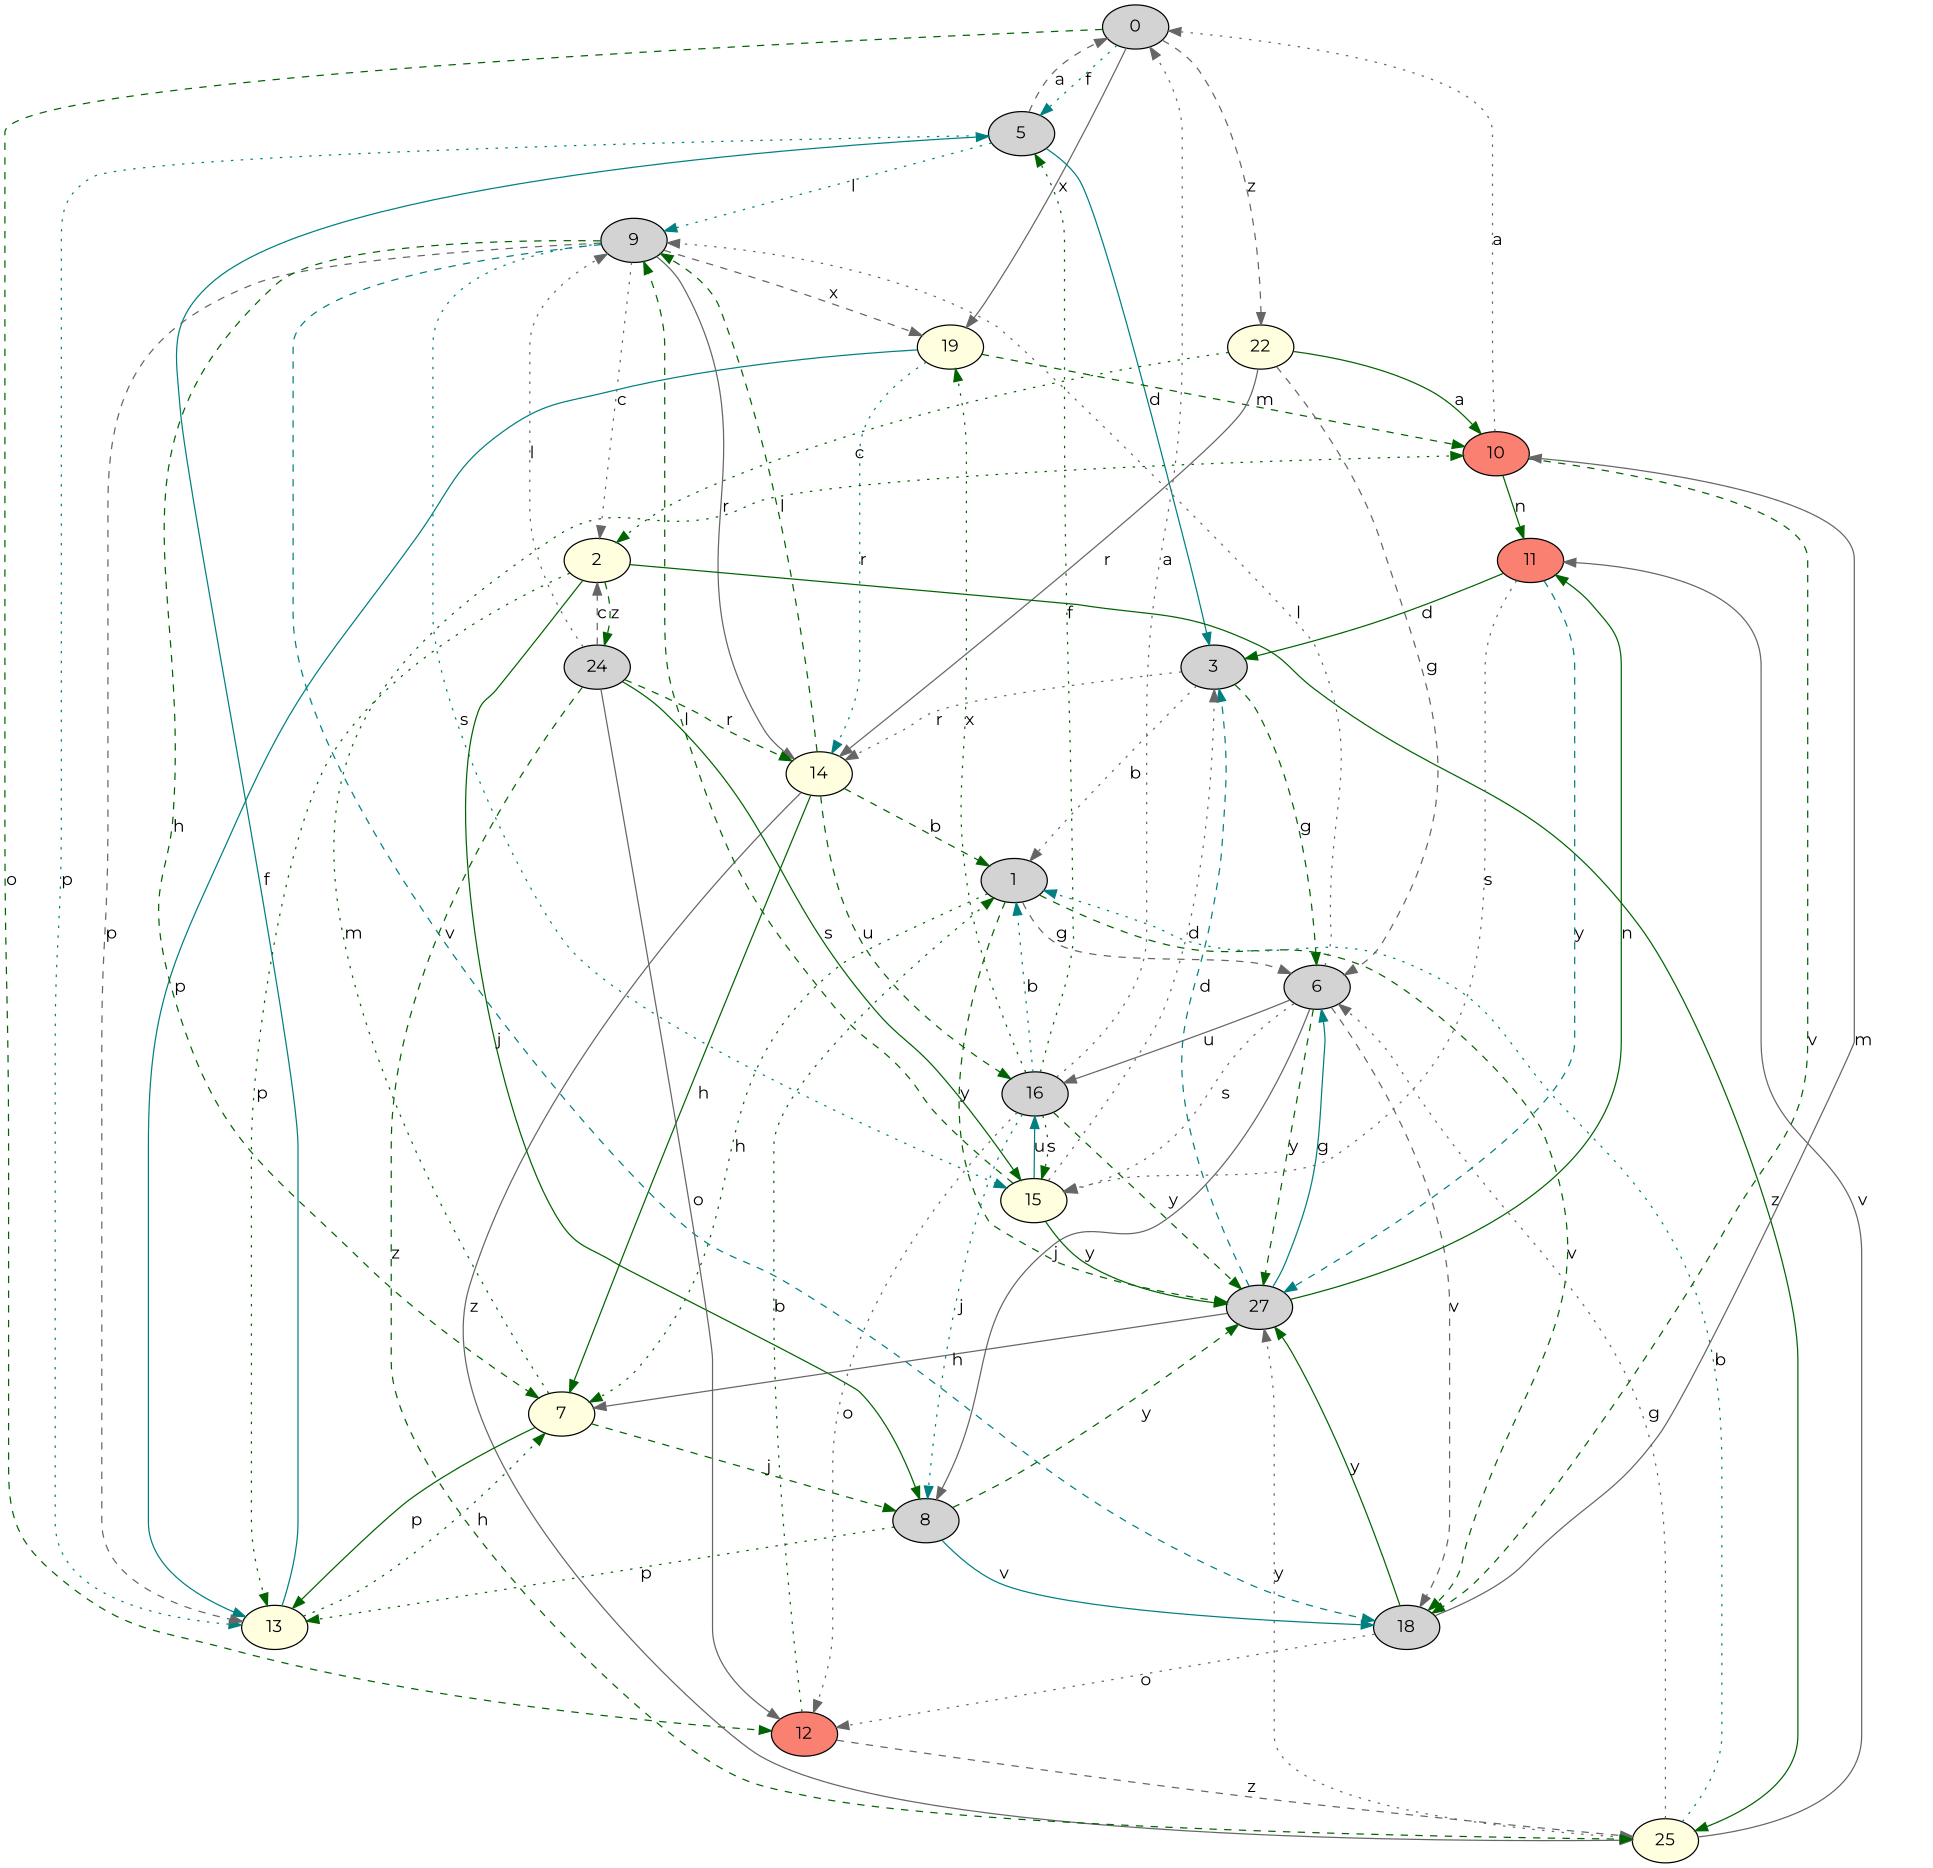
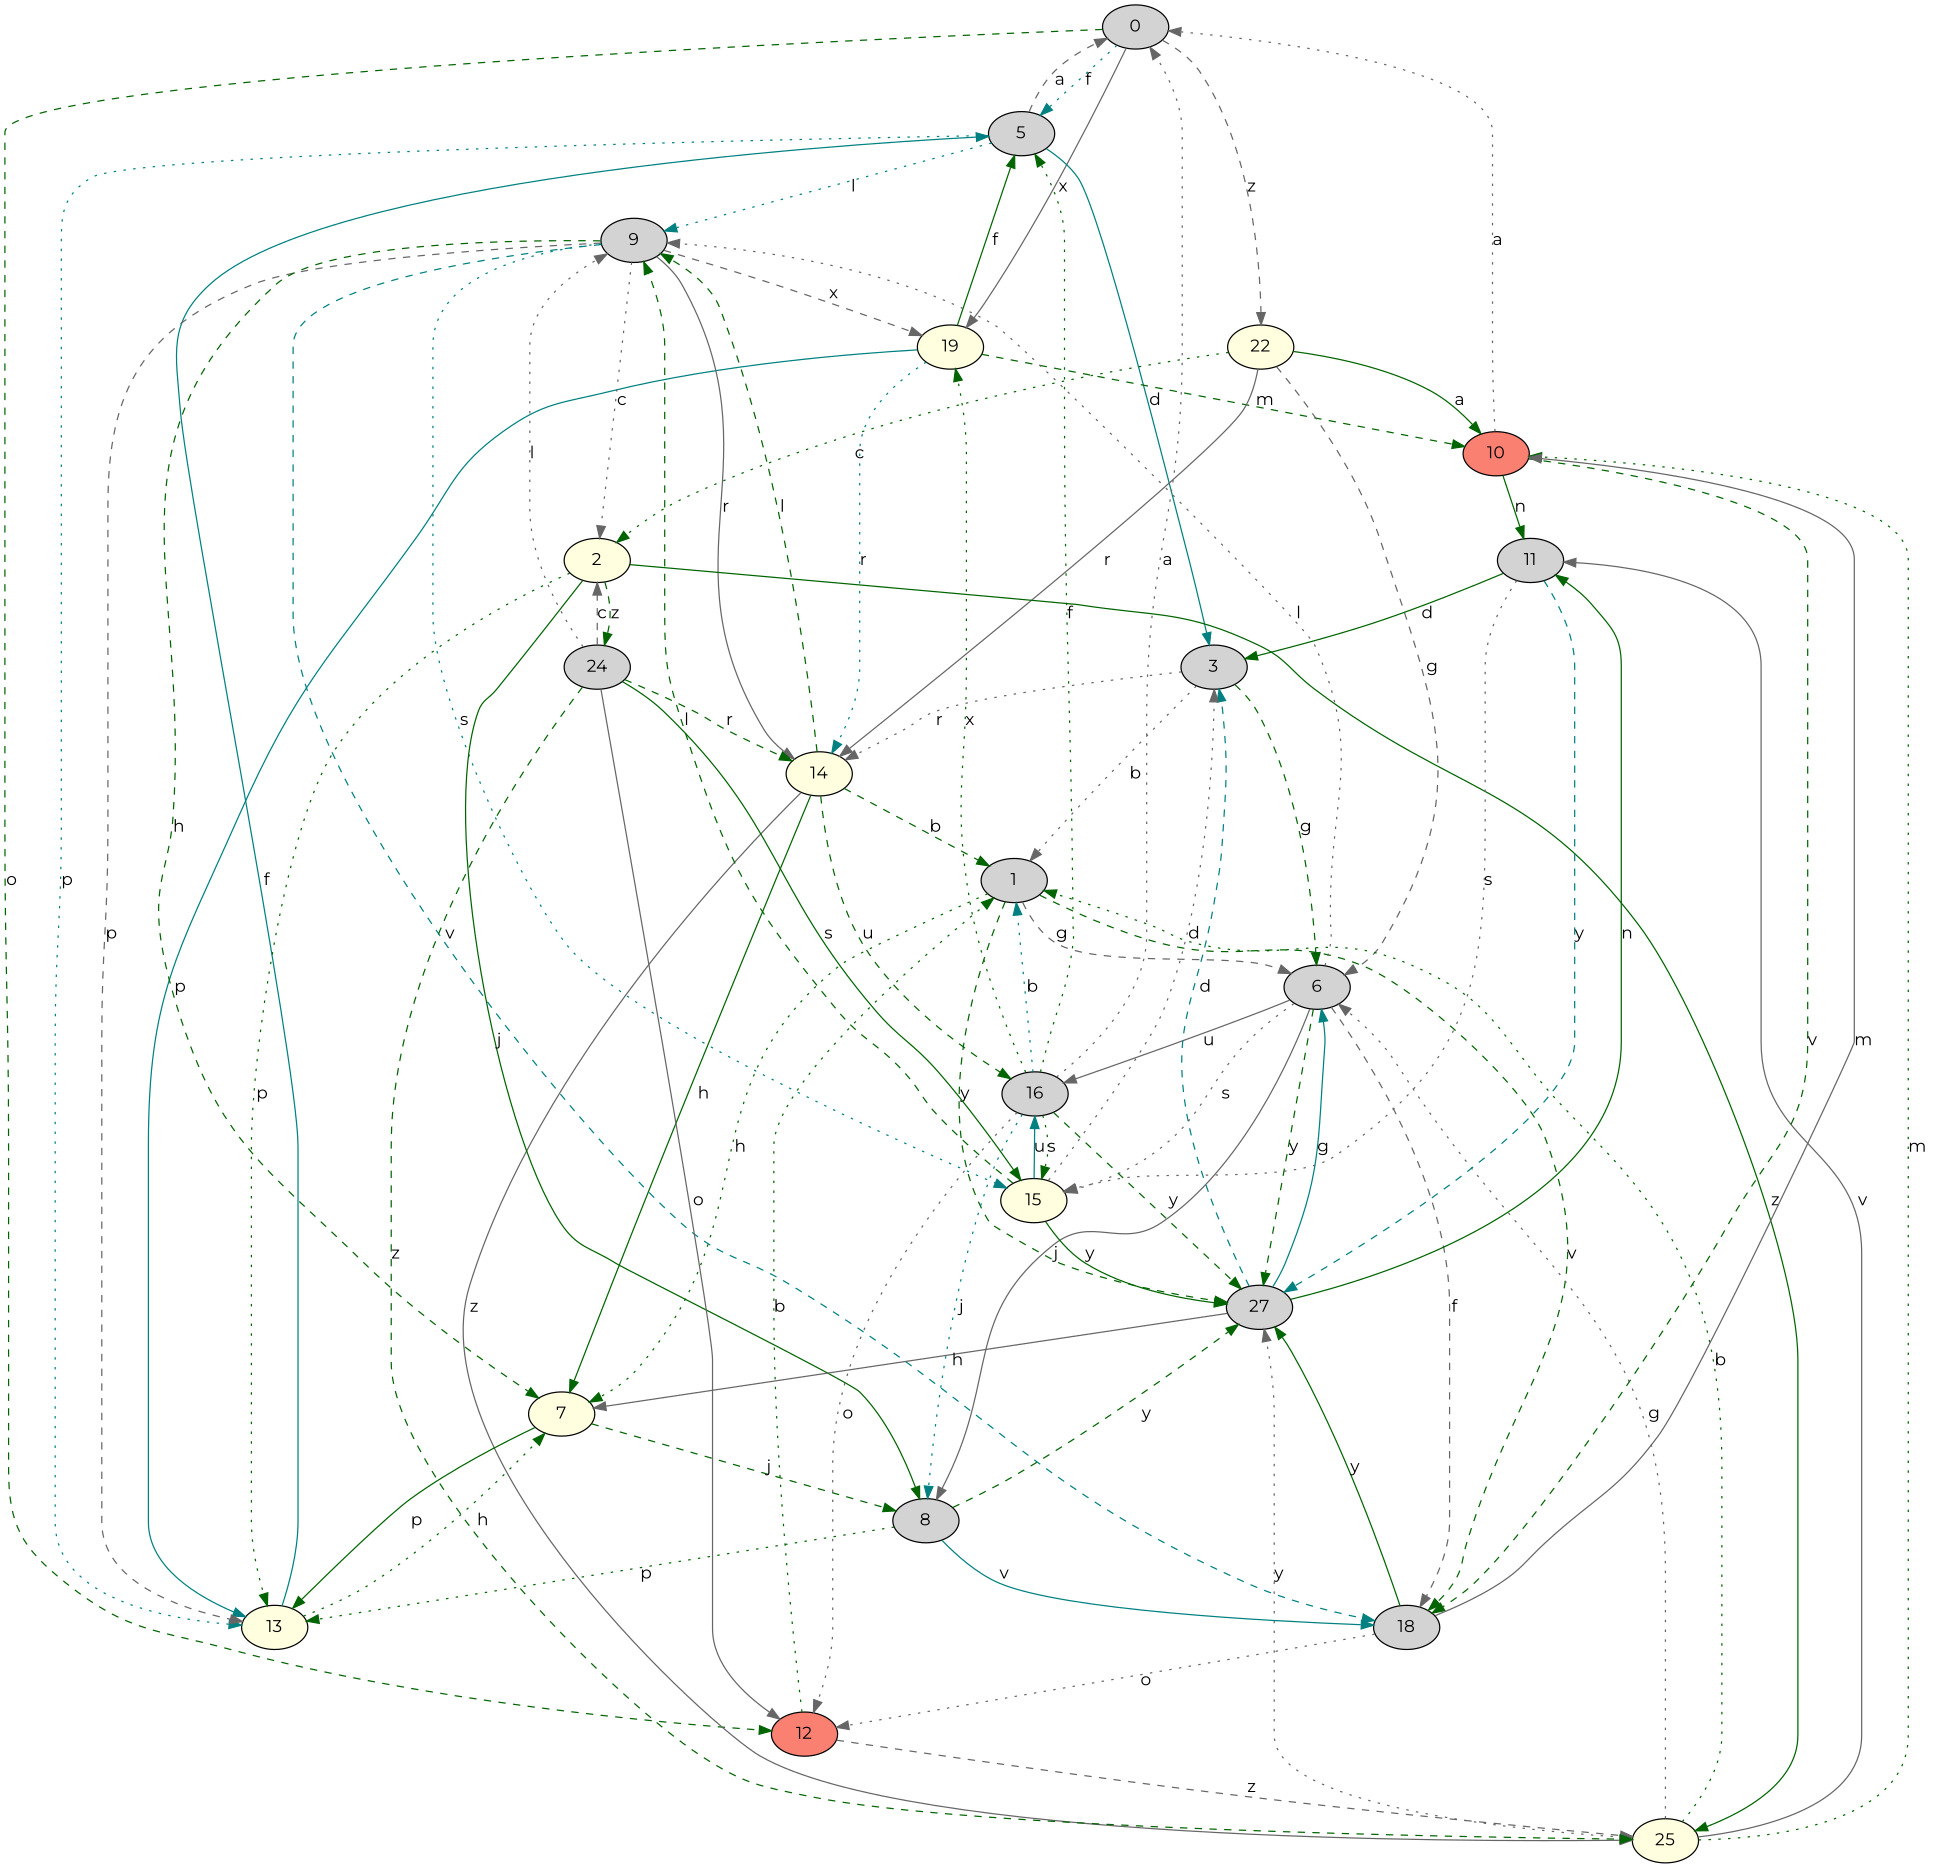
edge "19" -> "5": added, label "f"
node "11": fillcolor salmon -> lightgrey
edge "7" -> "10": now "25" -> "10"
edge "25" -> "1": color teal -> darkgreen
edge "6" -> "18": label "v" -> "f"
